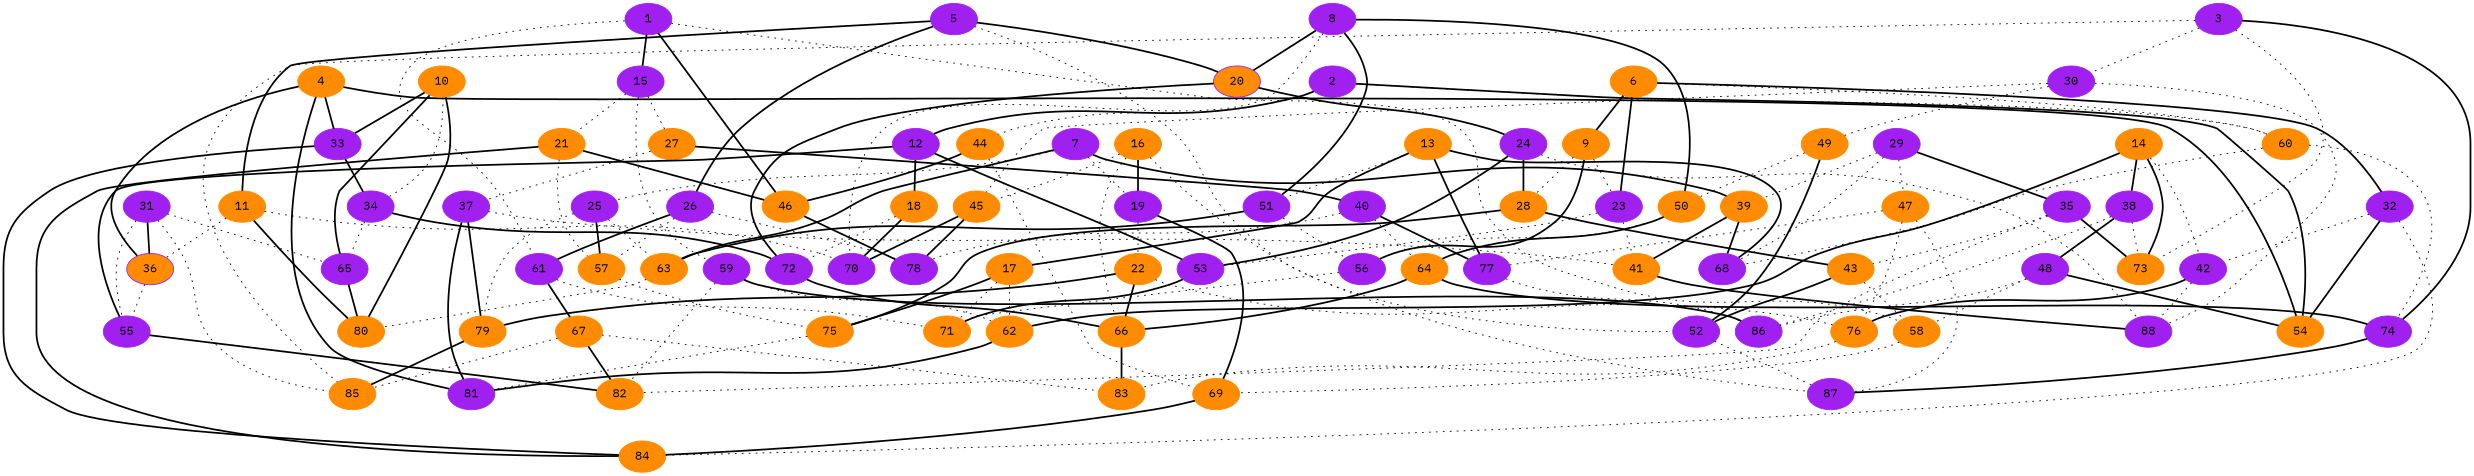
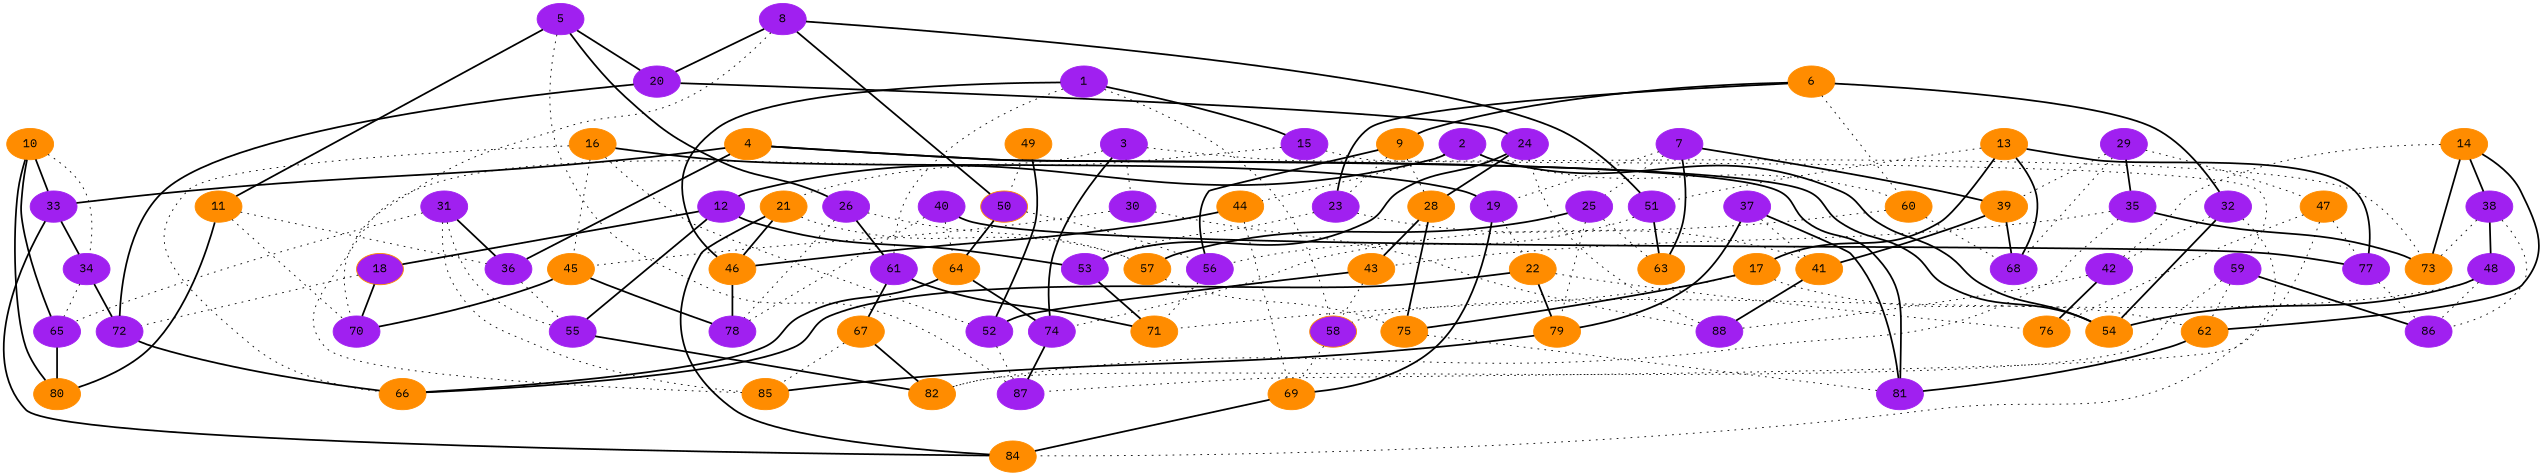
node "20": fillcolor darkorange -> purple
edge "30" -- "49": removed
node "27": removed
node "18": fillcolor darkorange -> purple
node "50": fillcolor darkorange -> purple
node "36": fillcolor darkorange -> purple
edge "63" -- "80": removed
edge "61" -- "71": style dotted -> bold
node "58": fillcolor darkorange -> purple
node "83": removed
